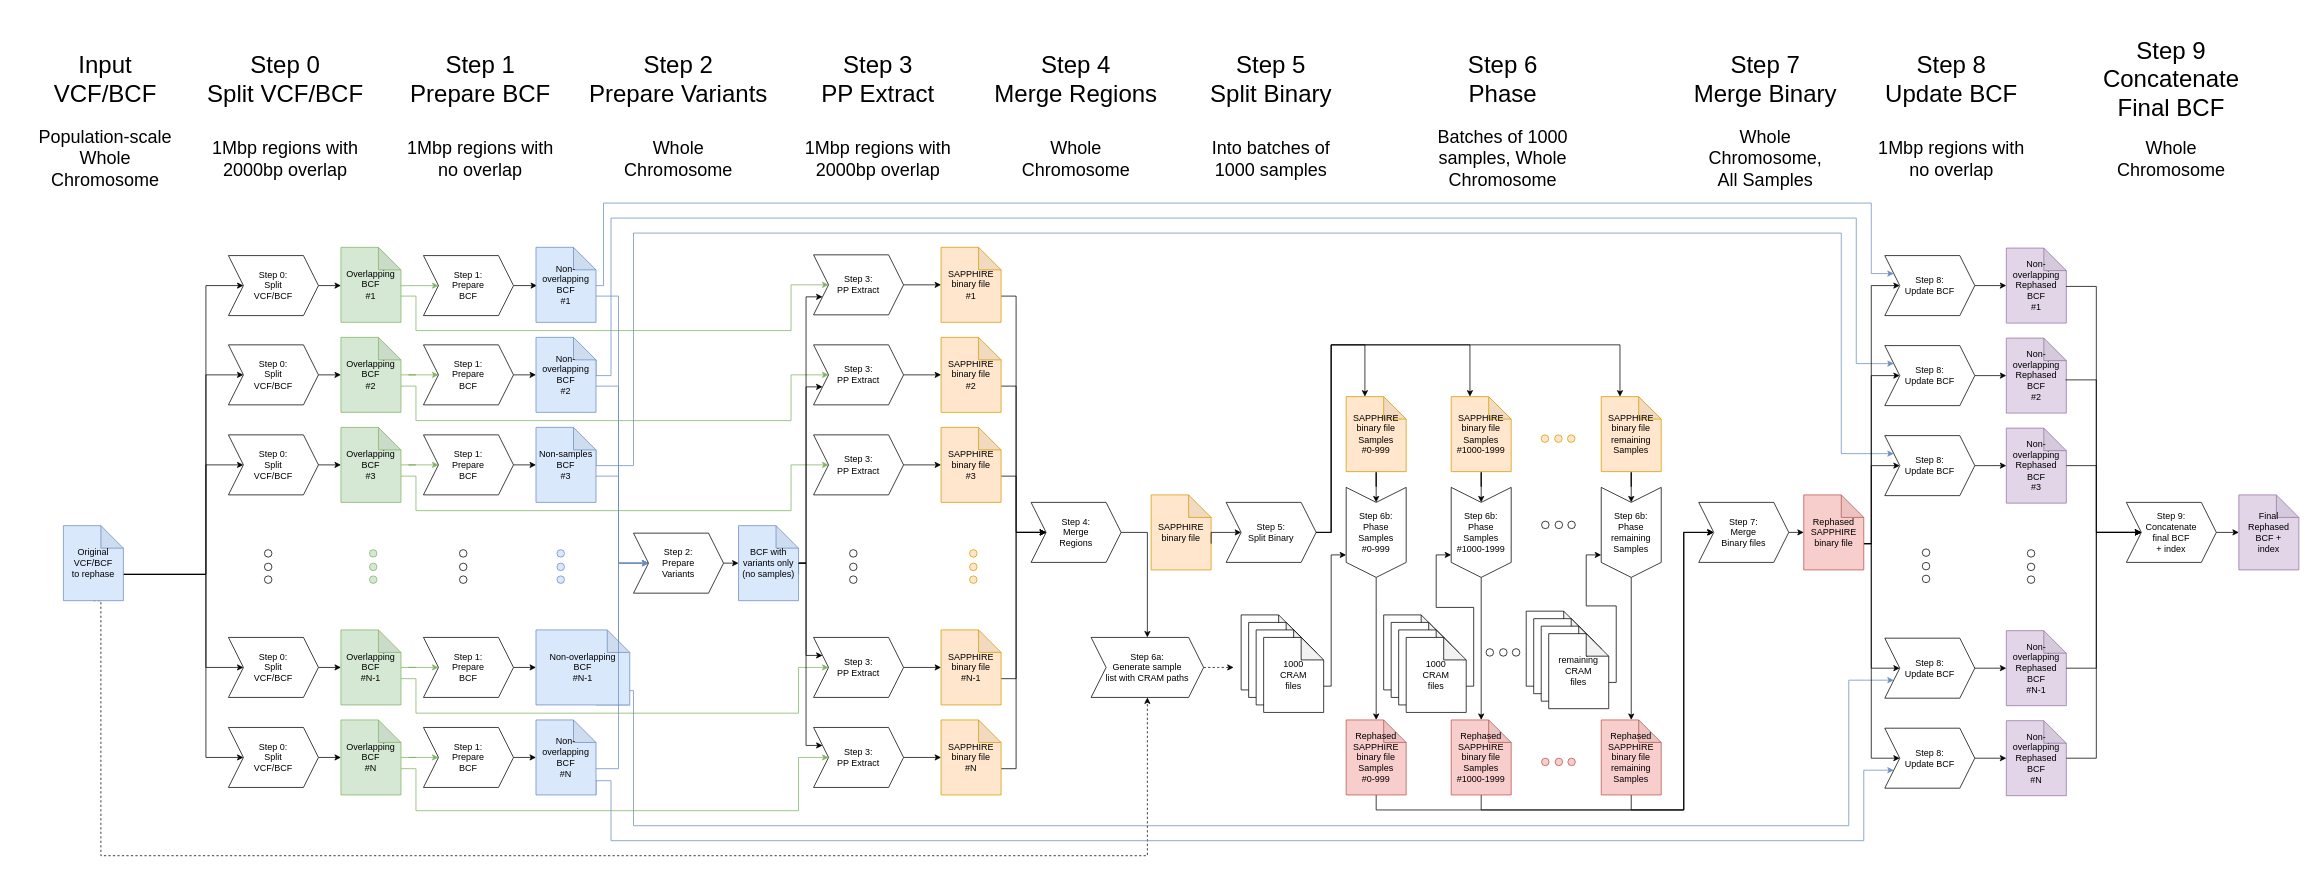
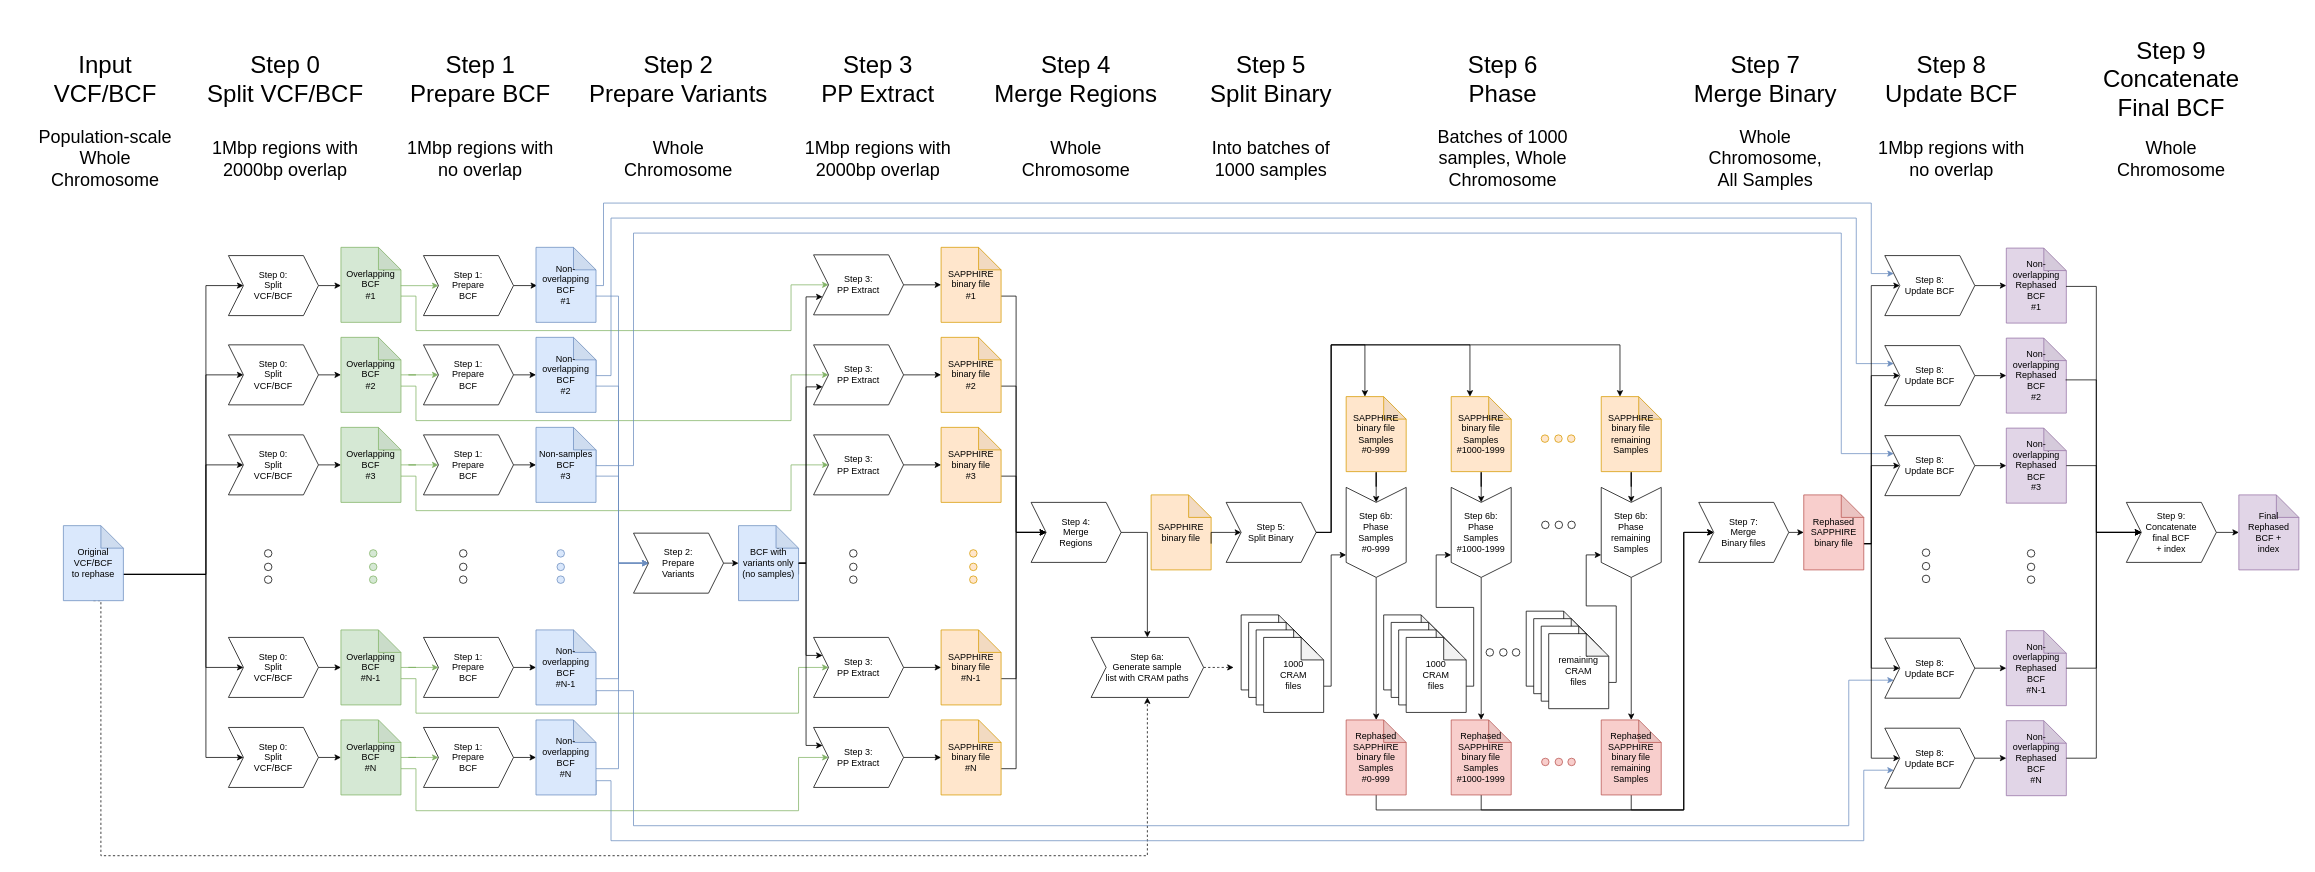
node "Non-overlapping BCF #N-1": size 94x75 -> 60x75
